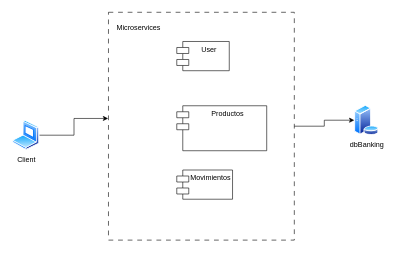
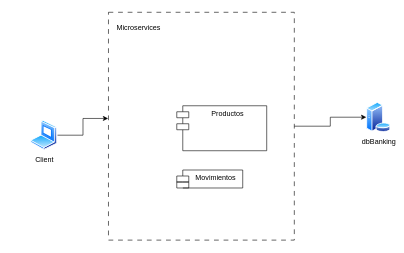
node "User": removed
node "dbBanking": moved (367, 120) -> (379, 117)
node "Client": moved (26, 135) -> (44, 135)
node "Movimientos": size 56x29 -> 66x18
